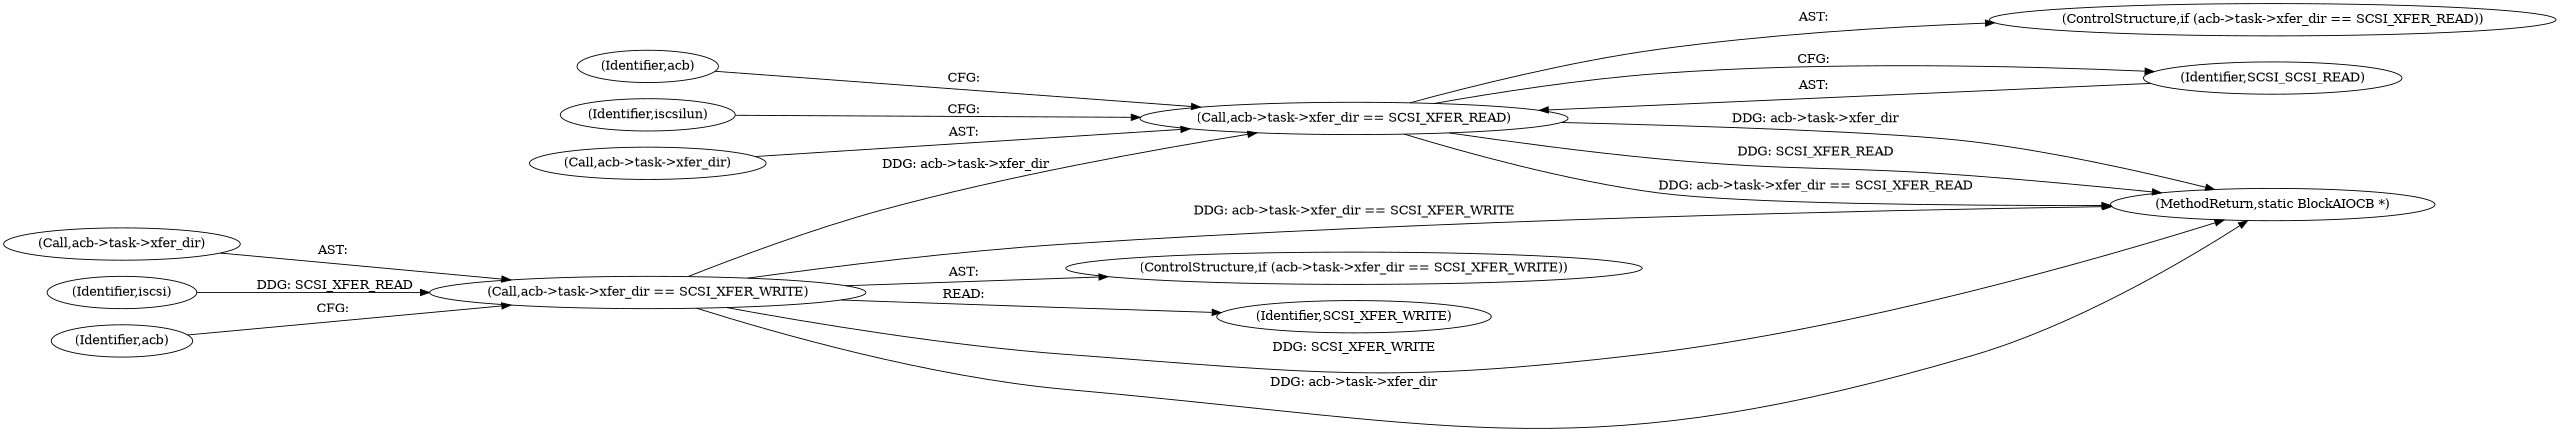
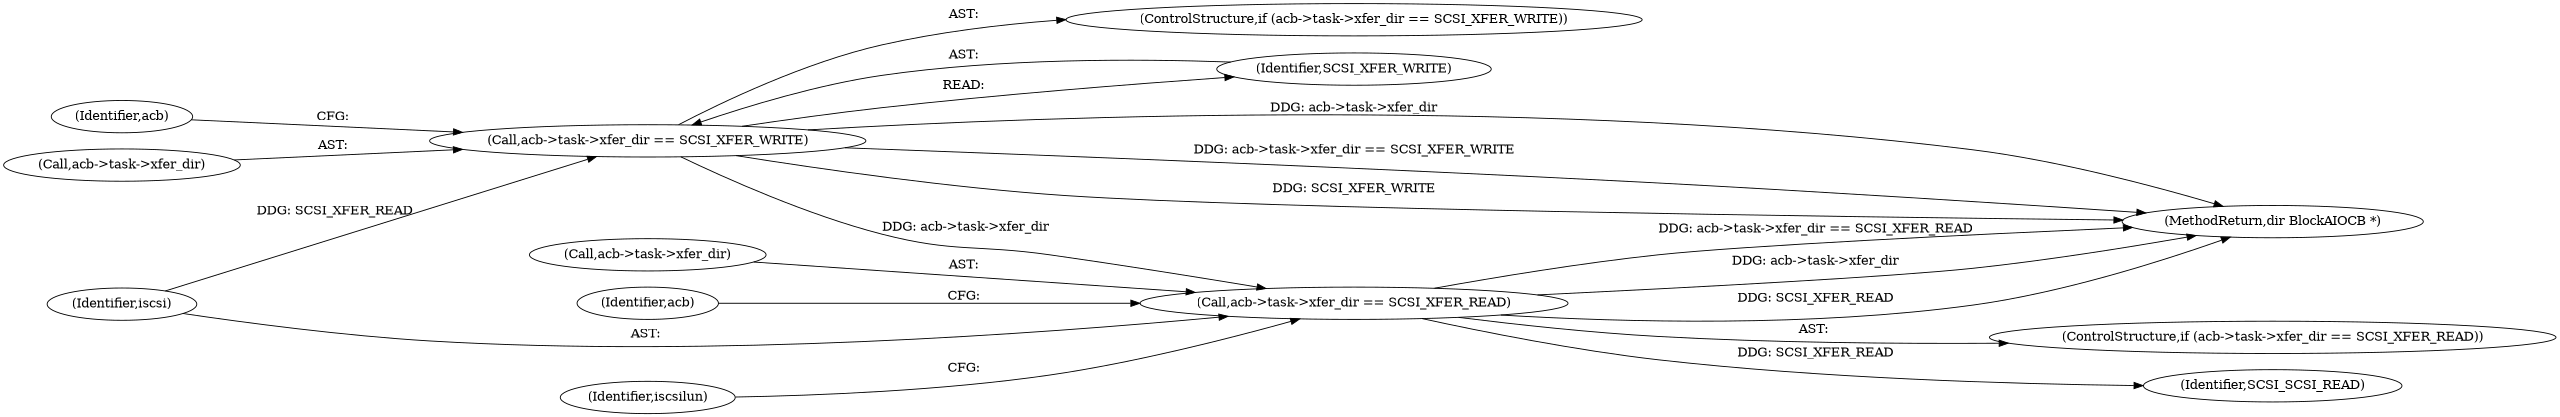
edge "(Call,acb->task->xfer_dir == SCSI_XFER_READ)" -> "(Identifier,SCSI_SCSI_READ)": label "CFG: " -> "DDG: SCSI_XFER_READ"
edge "(Identifier,SCSI_XFER_WRITE)" -> "(Call,acb->task->xfer_dir == SCSI_XFER_WRITE)": added, label "AST:"
edge "(Identifier,SCSI_SCSI_READ)" -> "(Call,acb->task->xfer_dir == SCSI_XFER_READ)": now "(Identifier,iscsi)" -> "(Call,acb->task->xfer_dir == SCSI_XFER_READ)"
node "(MethodReturn,static BlockAIOCB *)": label "(MethodReturn,static BlockAIOCB *)" -> "(MethodReturn,dir BlockAIOCB *)"
